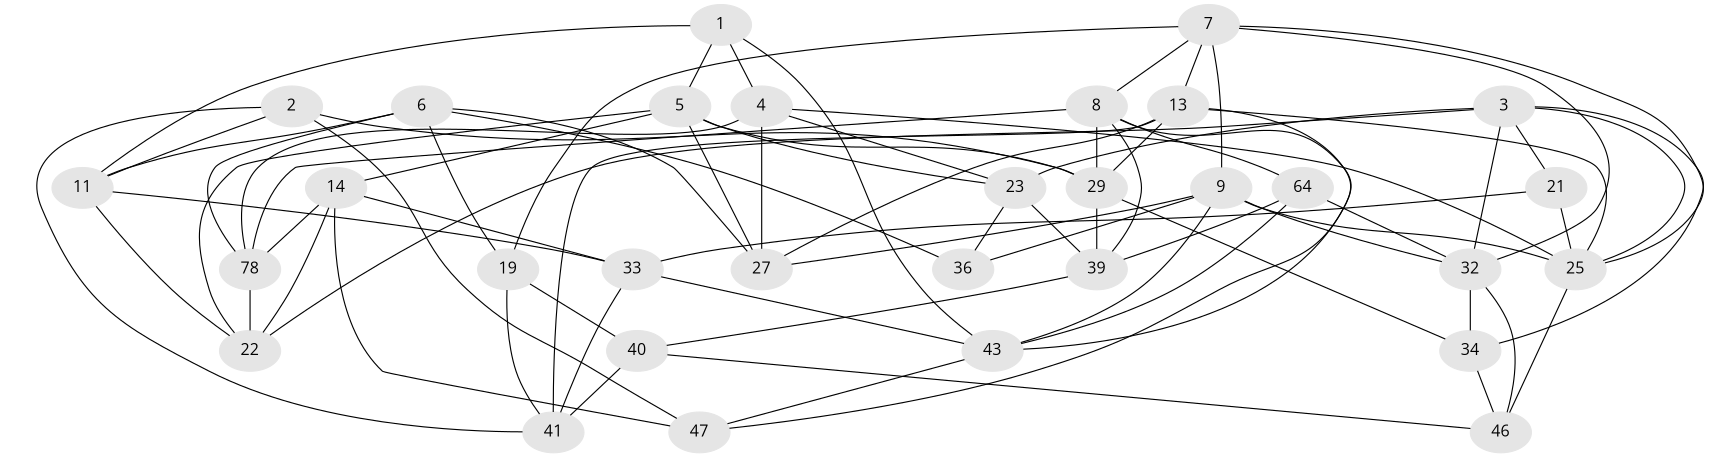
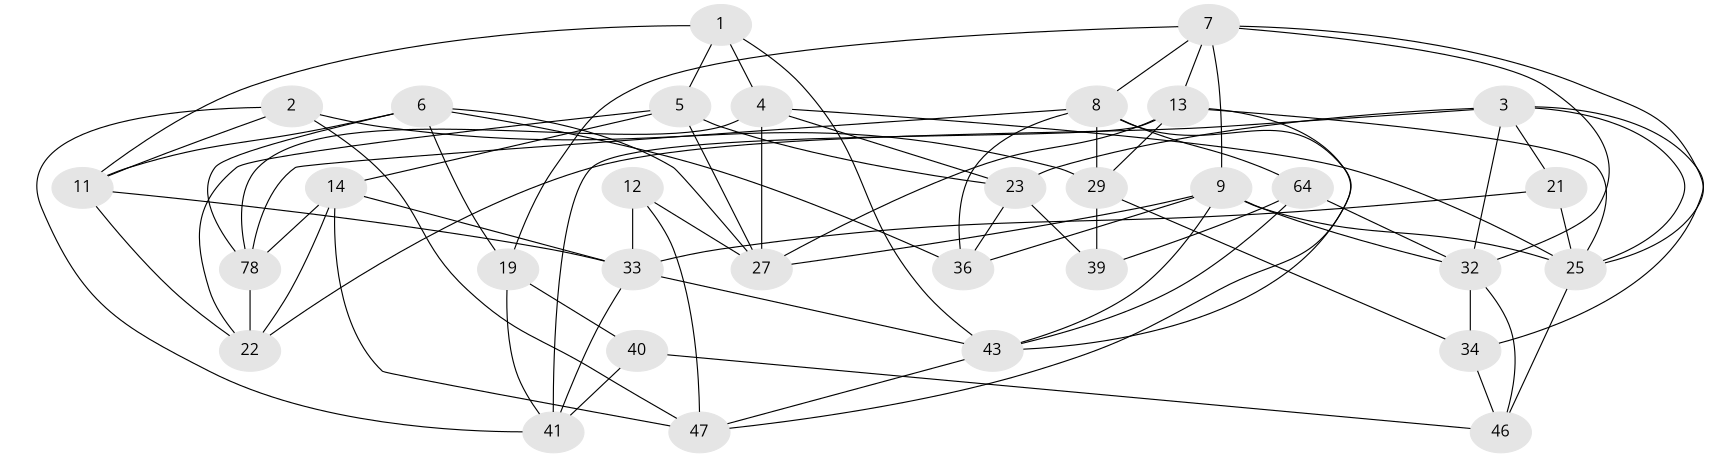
edge "5" -- "29": removed
node "12": added
edge "8" -- "39": now "8" -- "36"
edge "39" -- "40": removed
